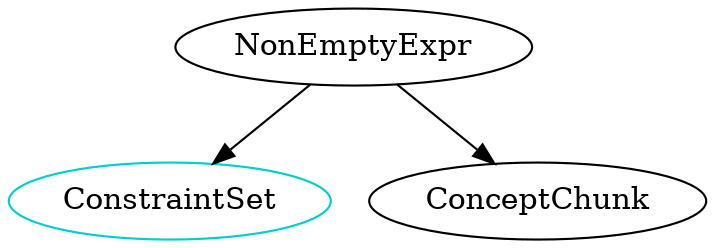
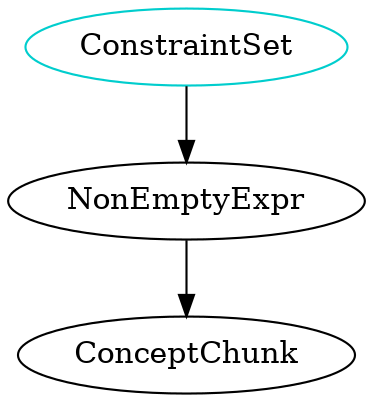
edge "NonEmptyExpr" -> "ConstraintSet": reversed
